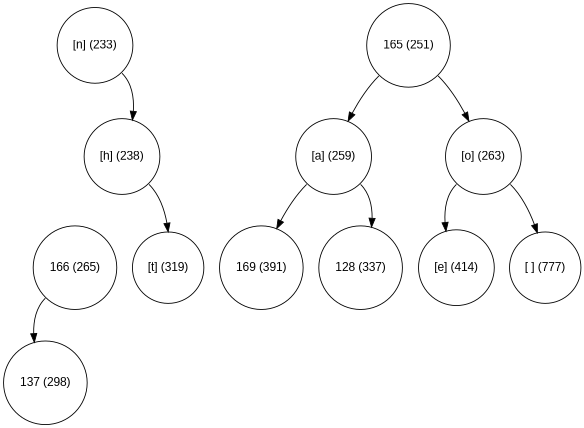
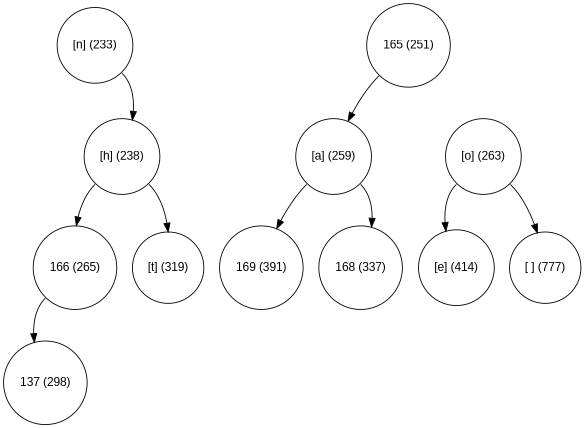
edge "165 (251)" -> "[o] (263)": removed
edge "[h] (238)" -> "166 (265)": added
node "128 (337)": label "128 (337)" -> "168 (337)"
